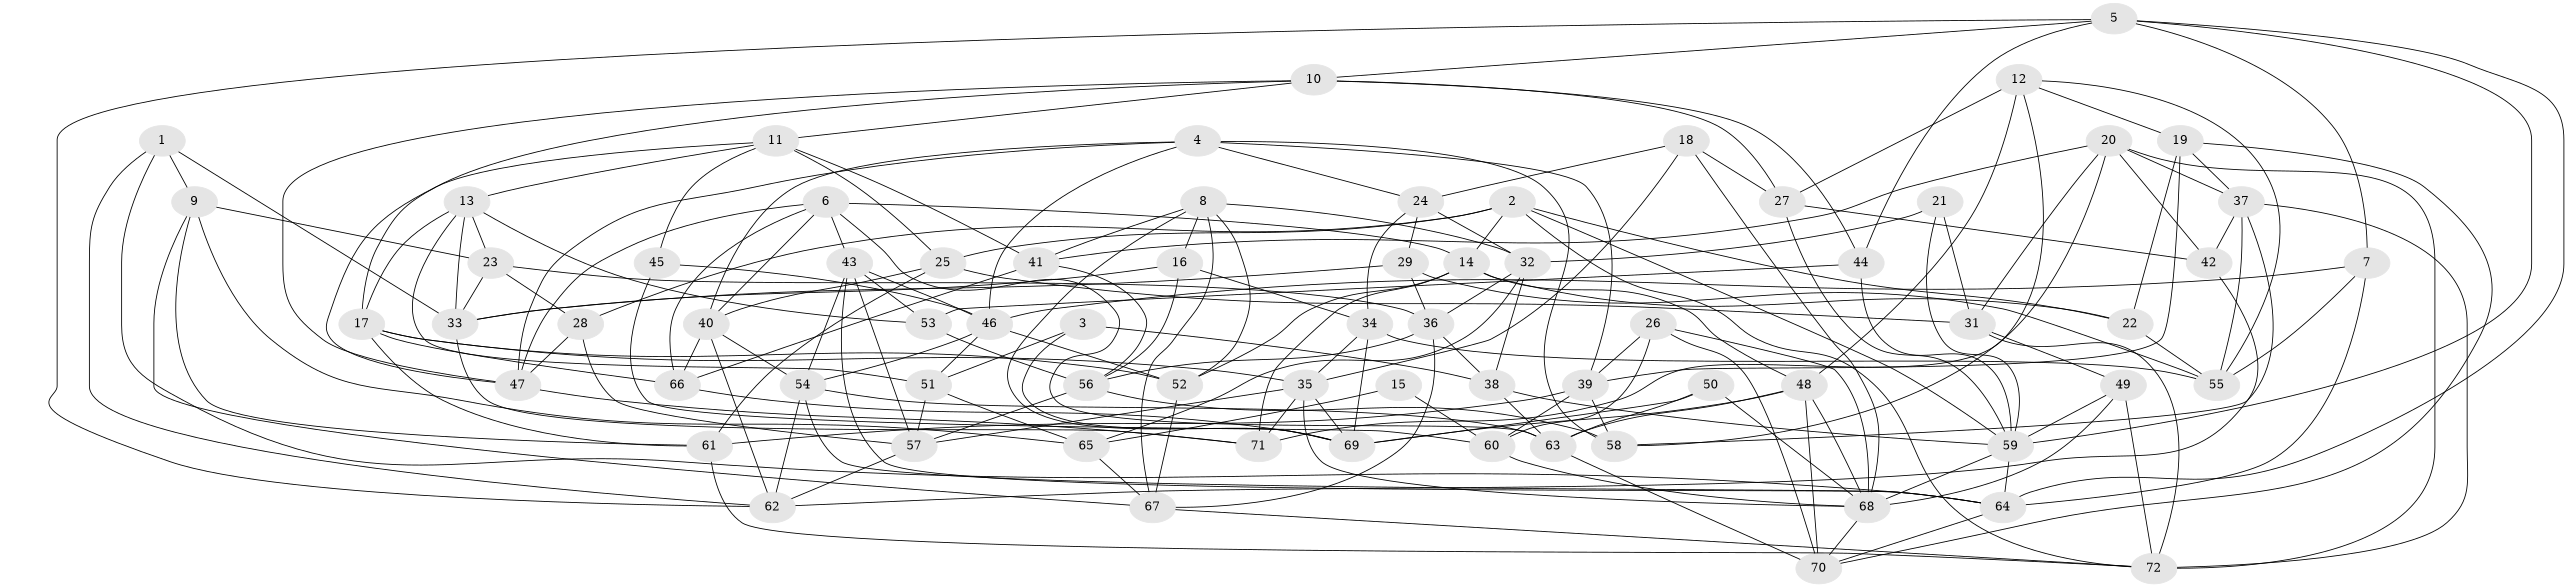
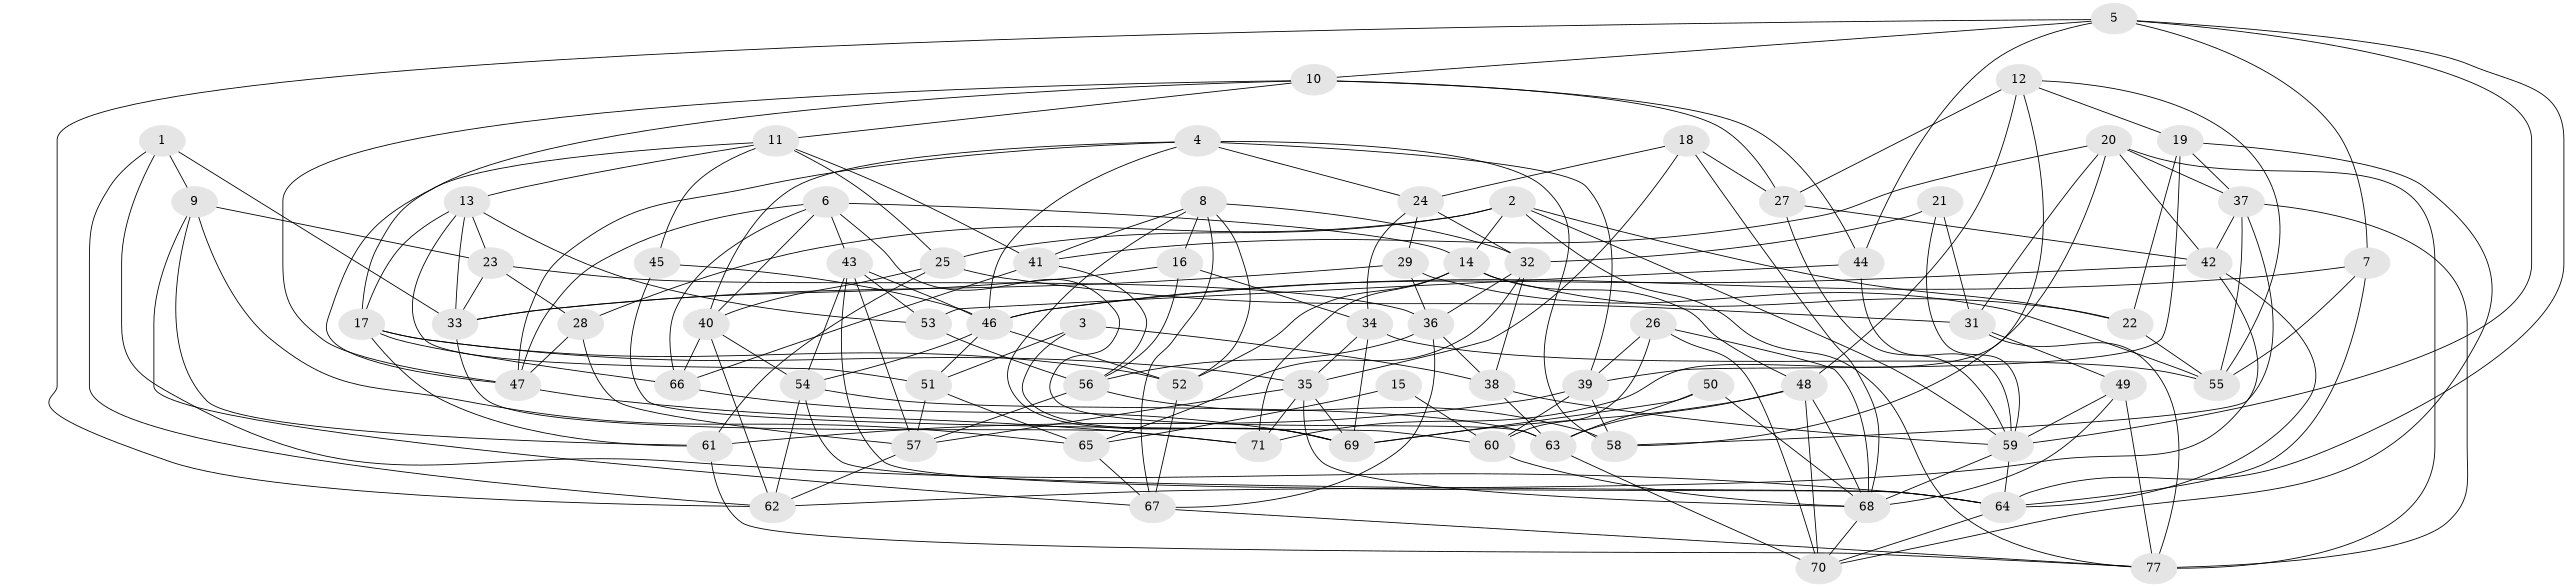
edge "42" -- "46": added
edge "42" -- "64": added
node "72": label "72" -> "77"
